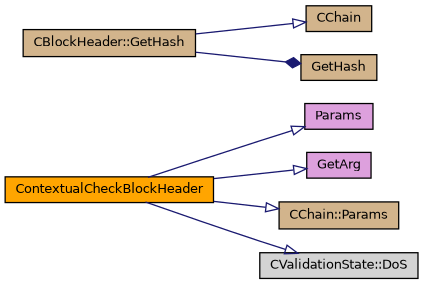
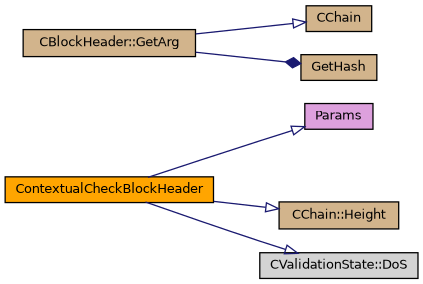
node "CBlockHeader::GetHash": label "CBlockHeader::GetHash" -> "CBlockHeader::GetArg"
node "GetArg": removed
node "CChain::Params": label "CChain::Params" -> "CChain::Height"
